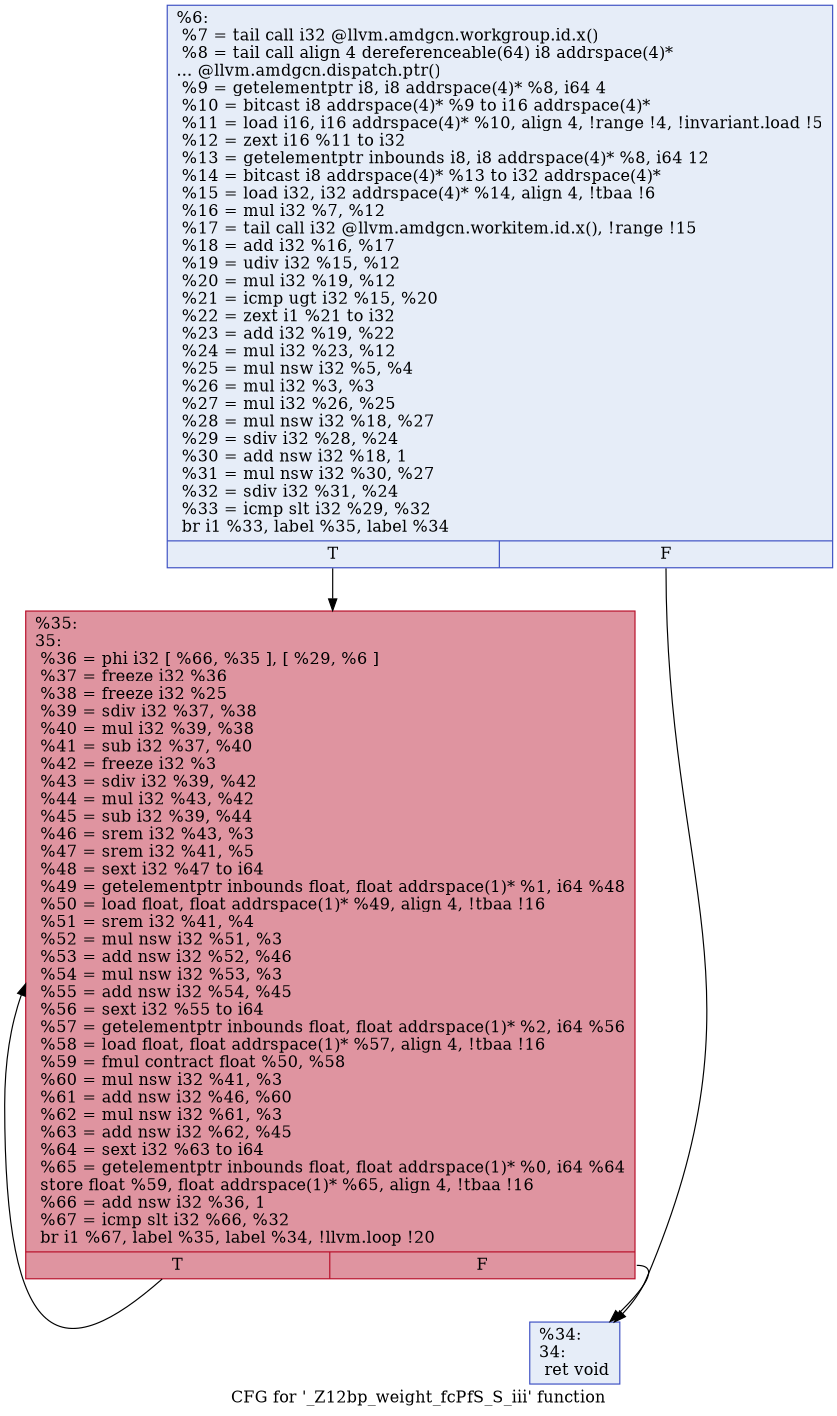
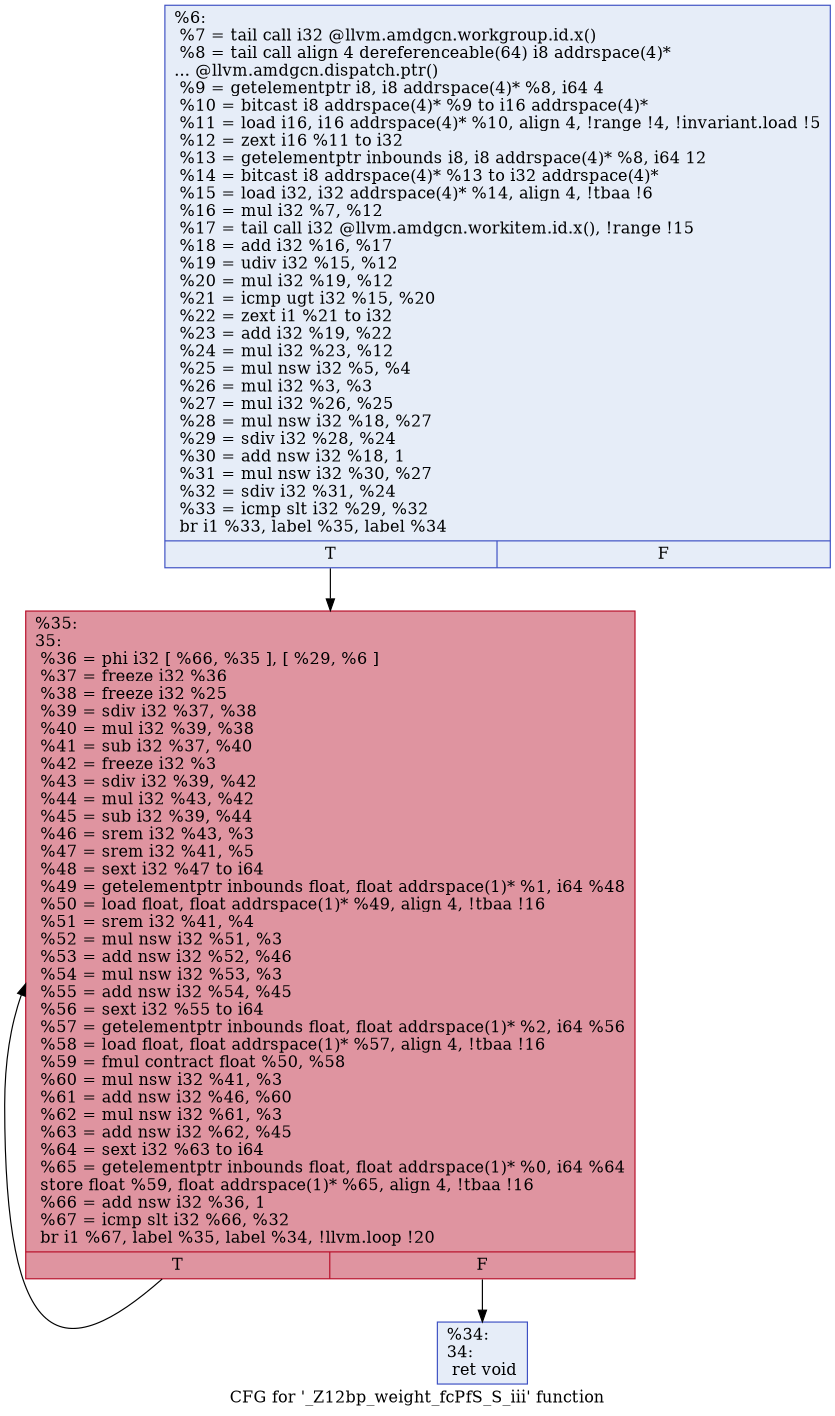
edge "%6:" -> "%34:": removed
